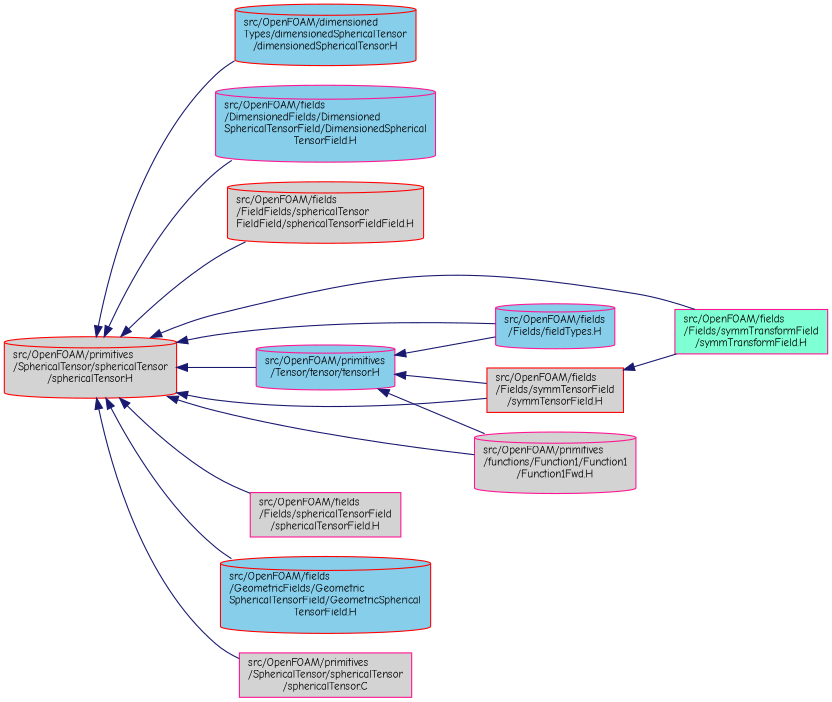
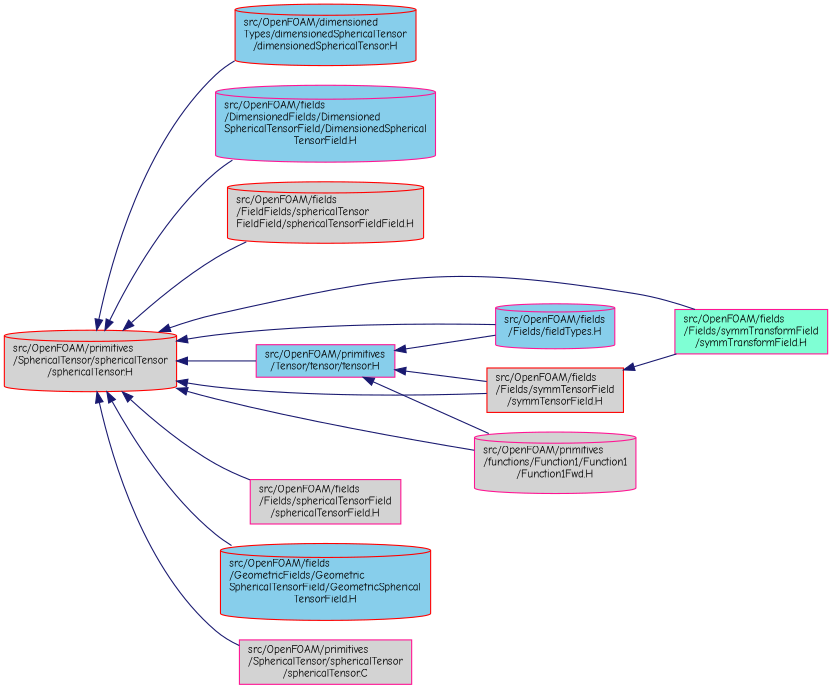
node "src/OpenFOAM/primitives /Tensor/tensor/tensor.H": shape cylinder -> box
